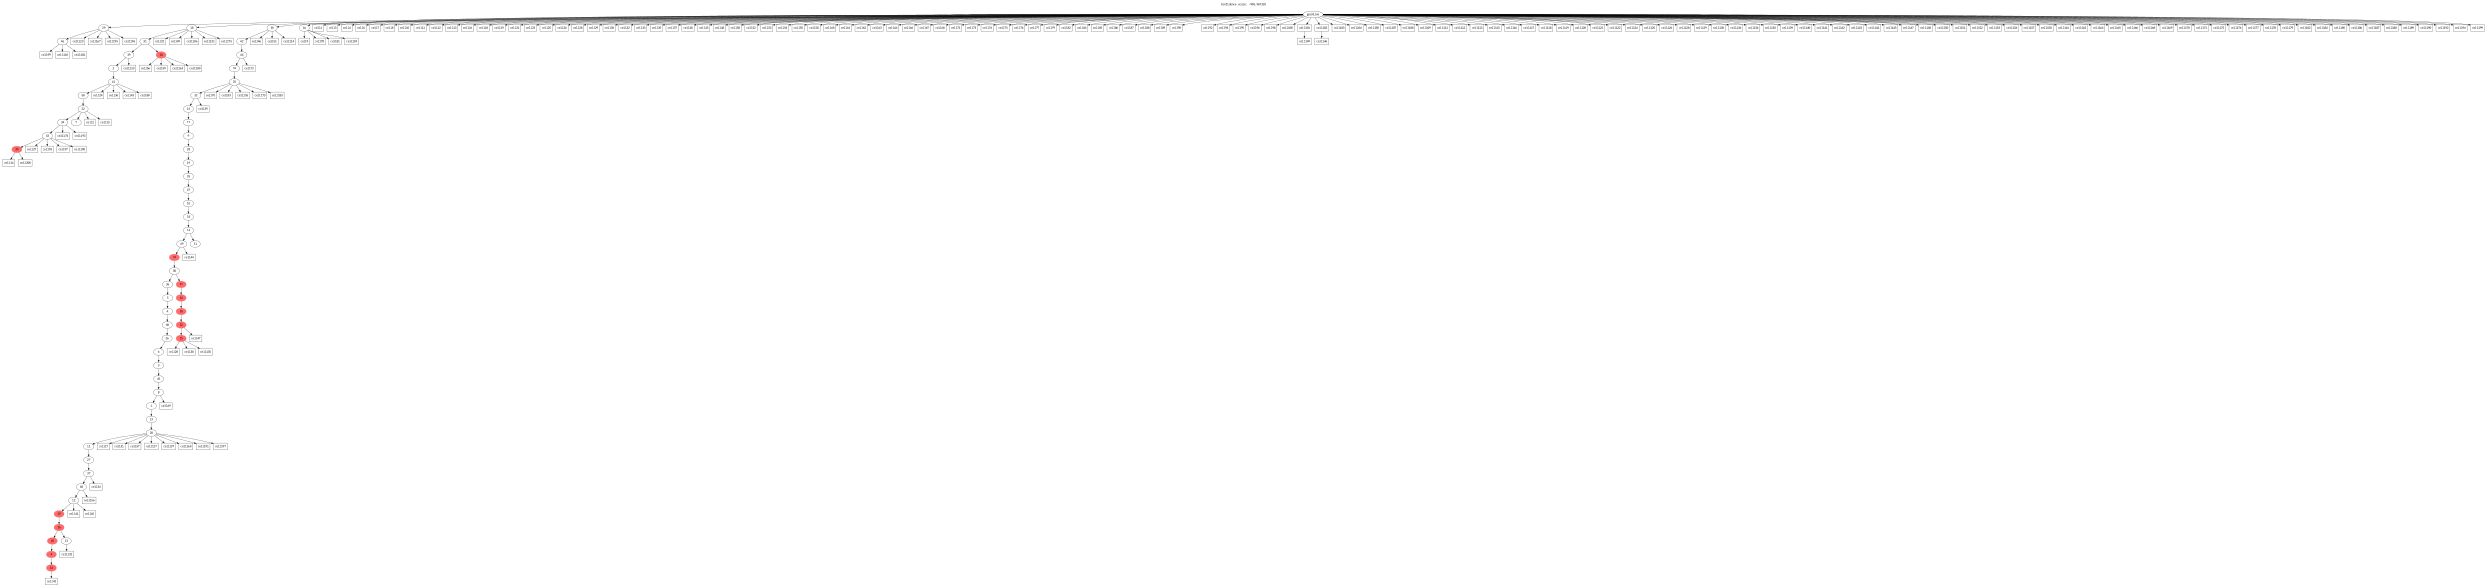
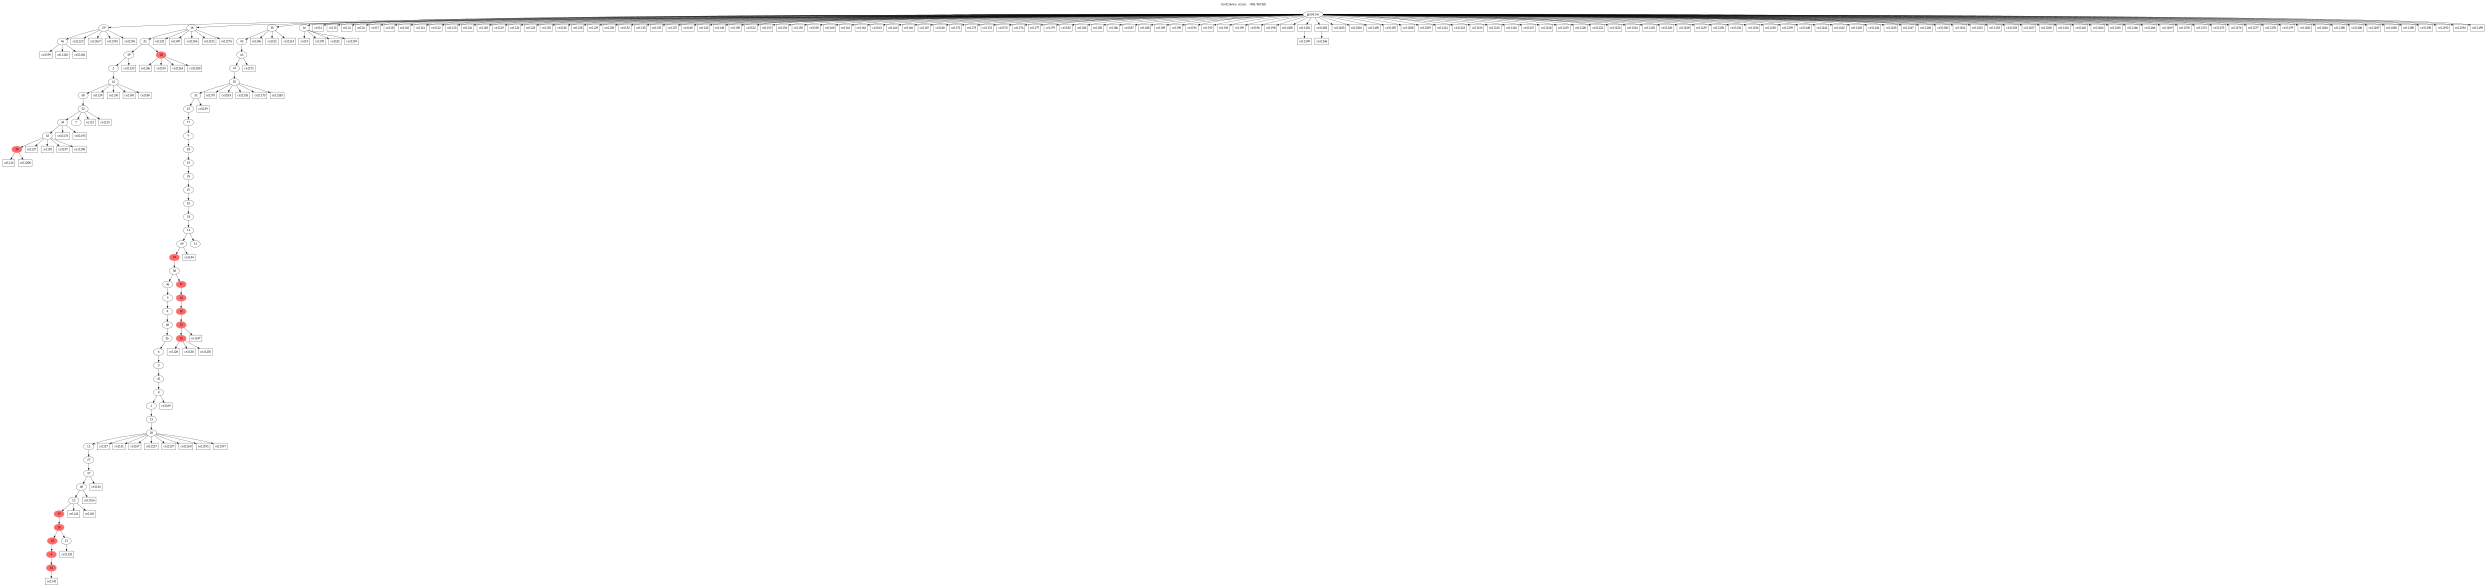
node "cell91": added
